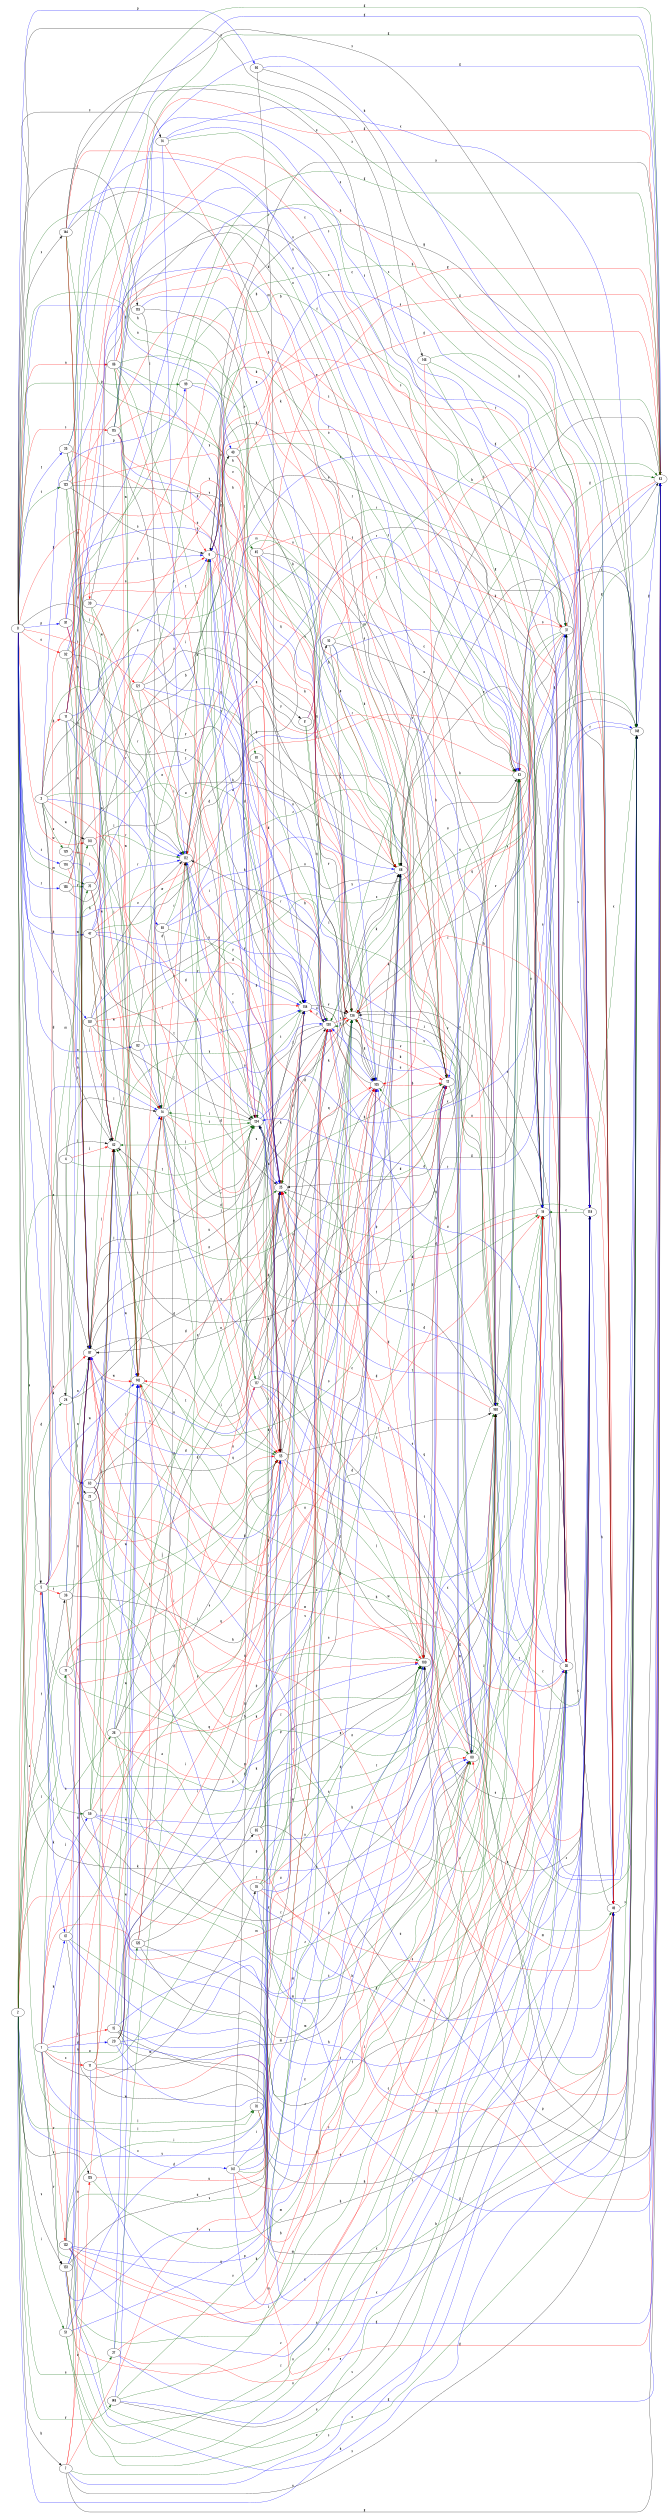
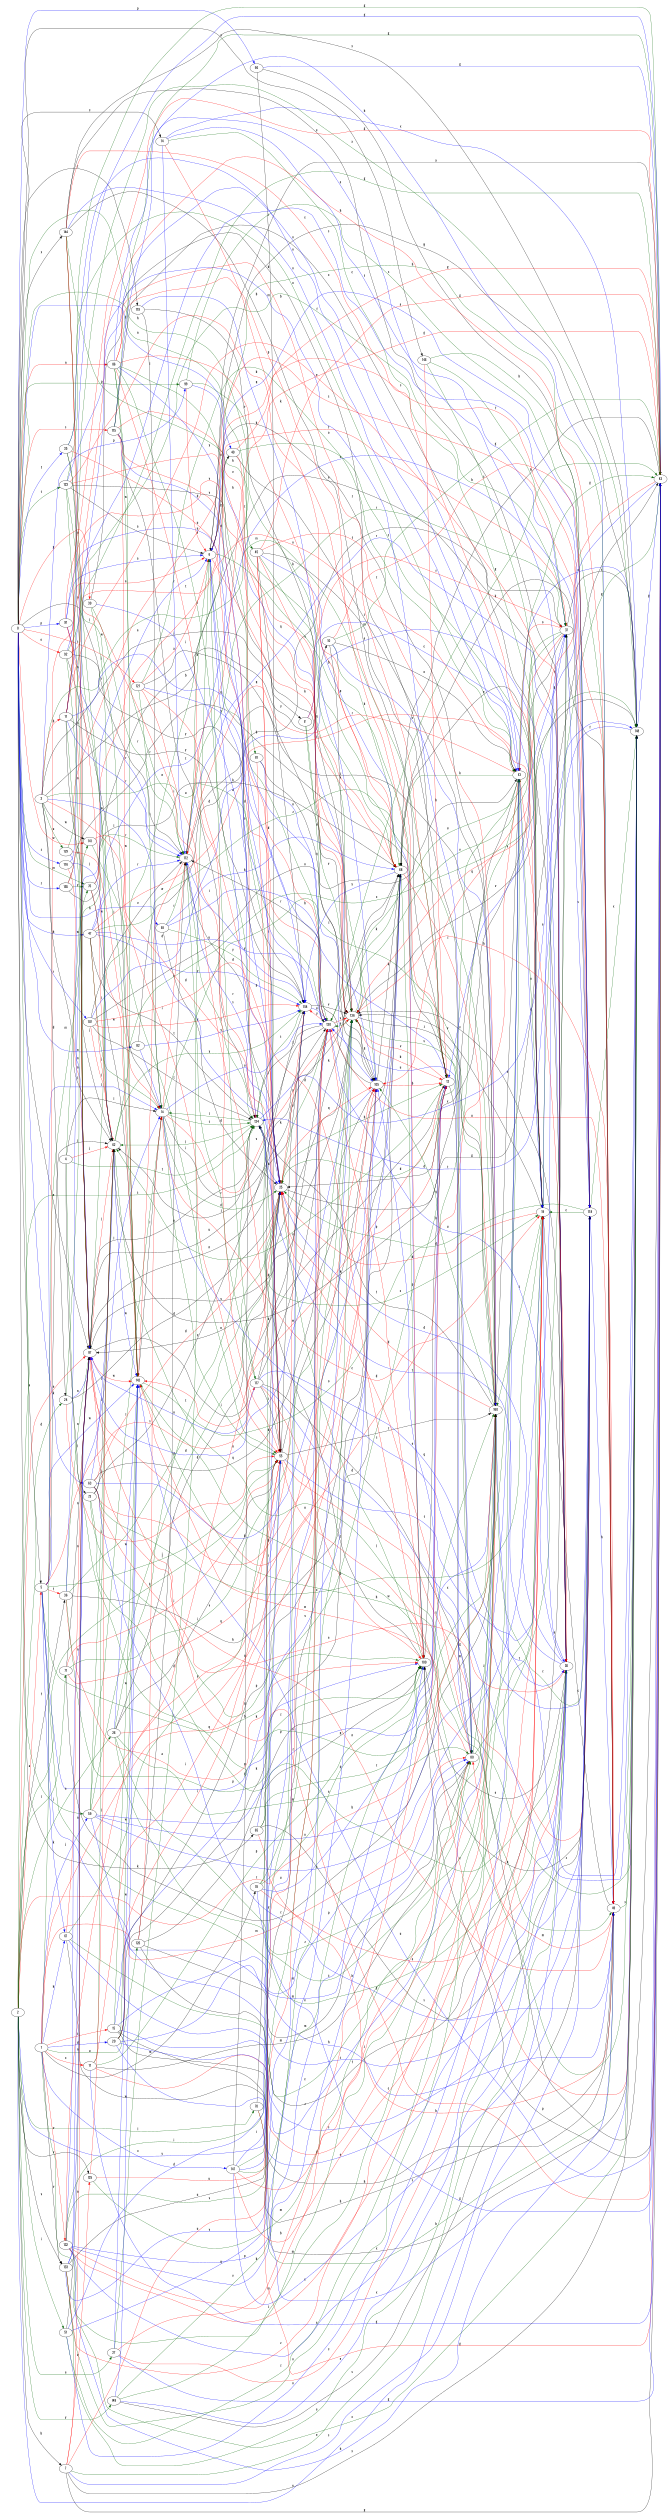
edge "86" -> "68": color darkgreen -> red
edge "19" -> "30": added, label "e"
edge "0" -> "70": removed, label "l"
edge "51" -> "93": color darkgreen -> blue
